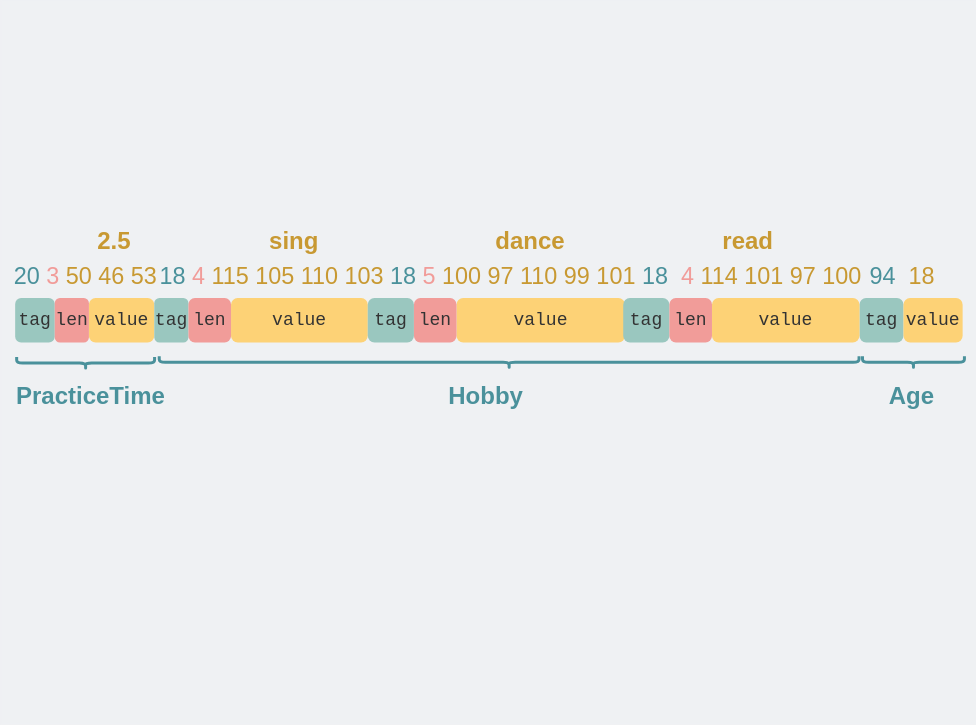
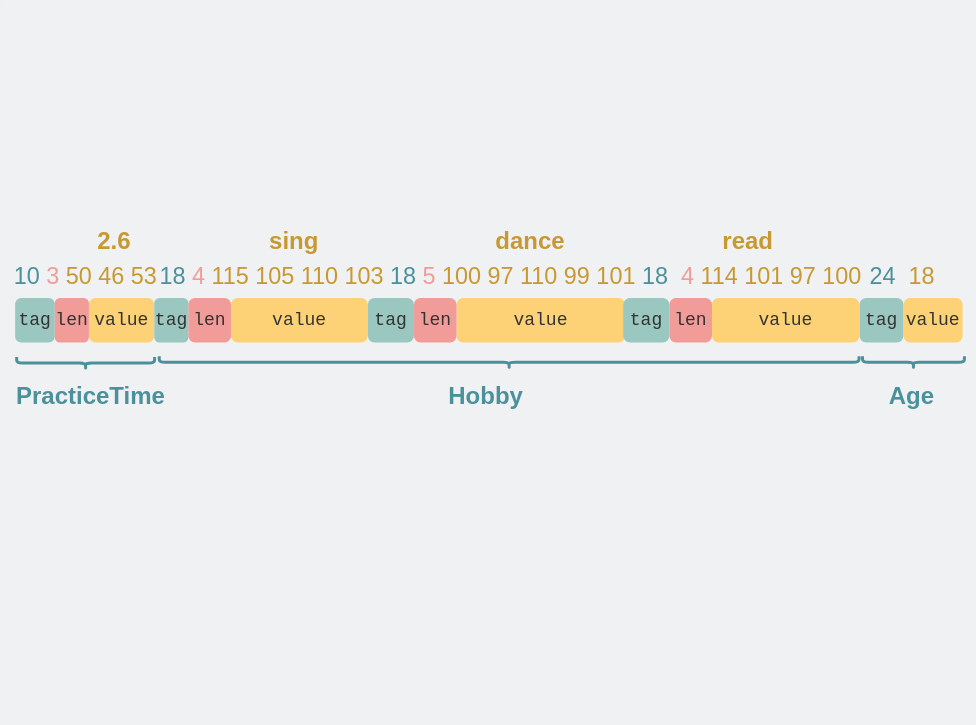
node "2.5": label "2.5" -> "2.6"
node "20 3 50 46 53": label "20 3 50 46 53" -> "10 3 50 46 53"
node "94 18": label "94 18" -> "24 18"
